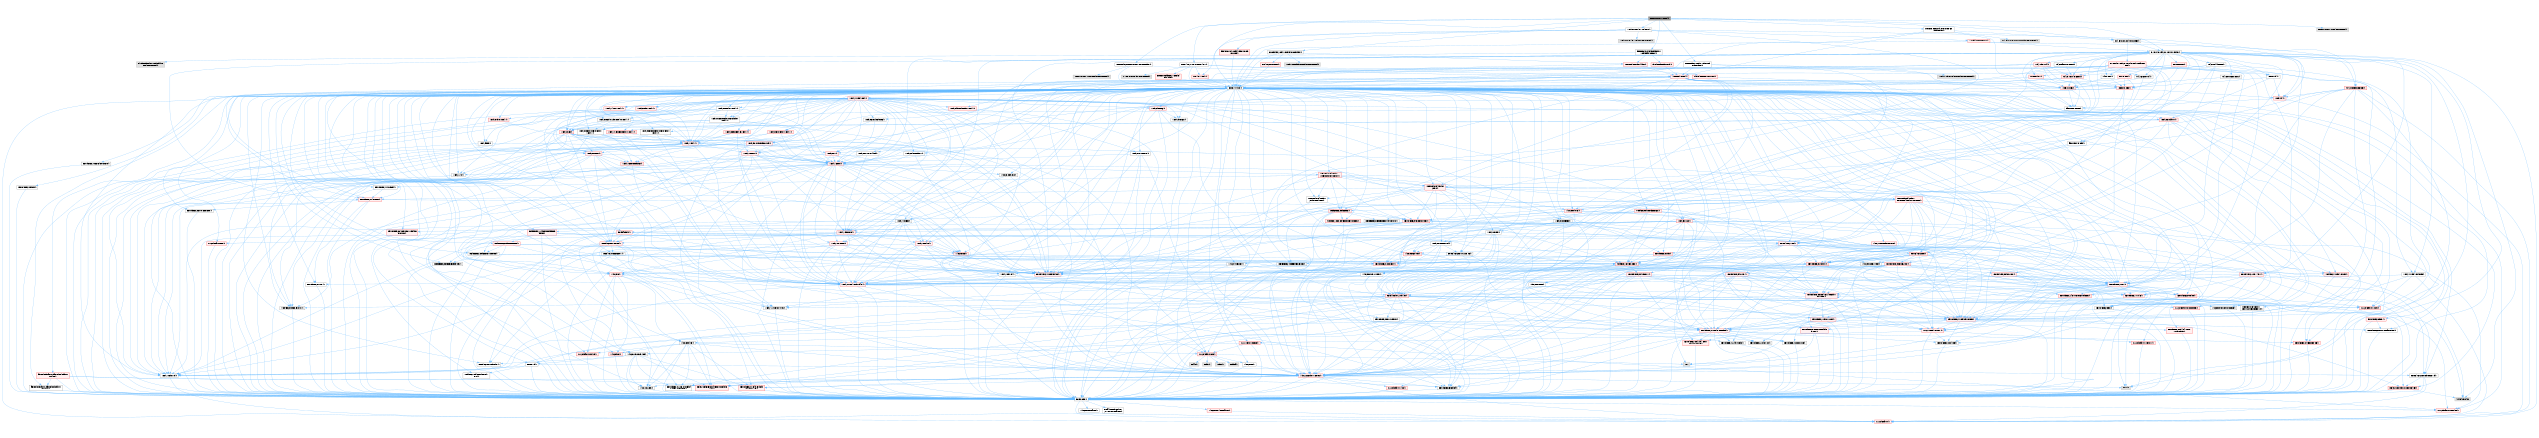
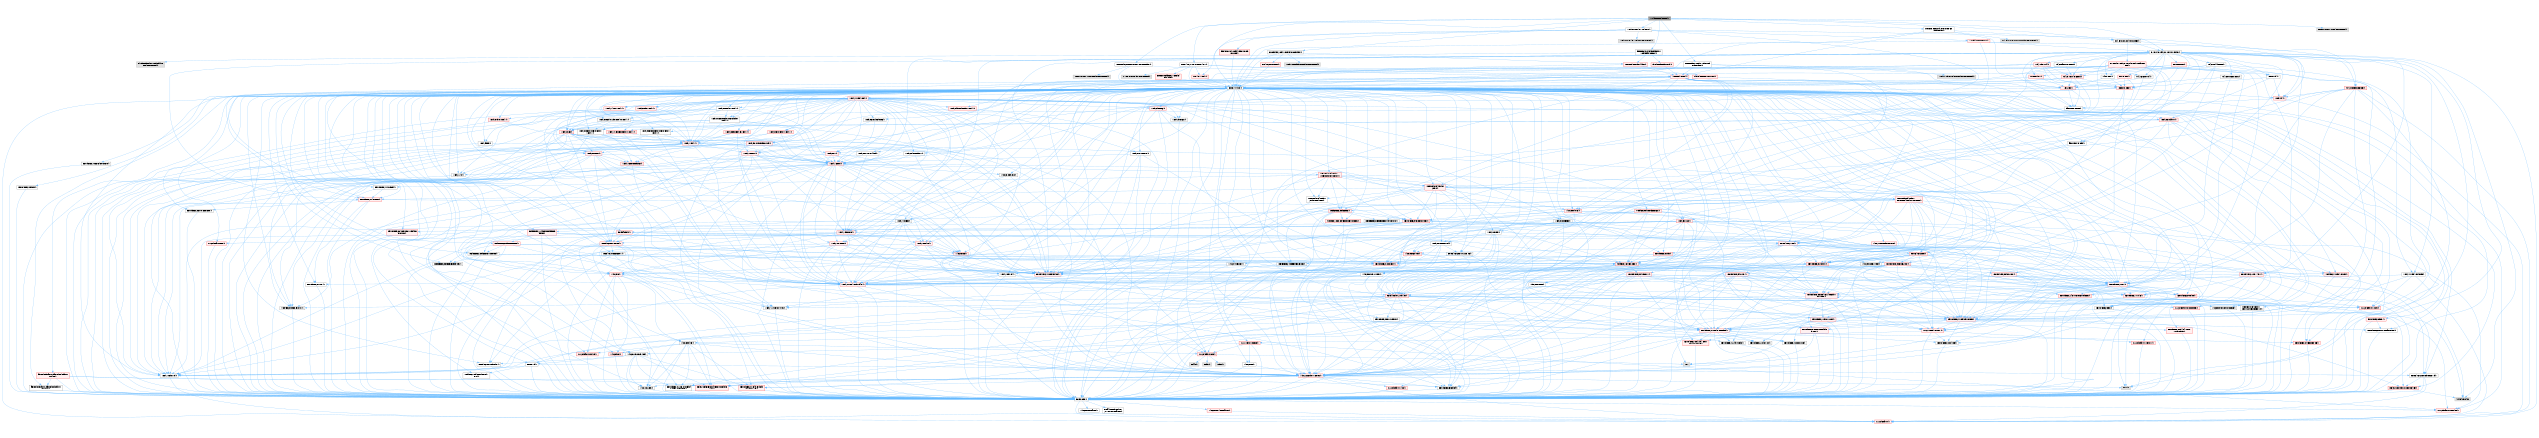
node "RecomputeUVsTool.h": label "RecomputeUVsTool.h" -> "MulticastDelegate.h"
node "IndexTypes.h": label "IndexTypes.h" -> "VarArgs.h"
edge "DynamicMesh/DynamicMesh3.h" -> "Misc/Optional.h": now "ModelingOperators.h" -> "Misc/Optional.h"
edge "Math/TwoVectors.h" -> "Misc/AssertionMacros.h": now "Math/TwoVectors.h" -> "Templates/TypeHash.h"
edge "HAL/PlatformCrt.h" -> "Misc/Exec.h": now "HAL/MemoryBase.h" -> "Misc/Exec.h"
node "stddef.h": removed
